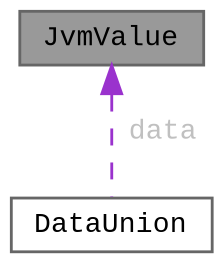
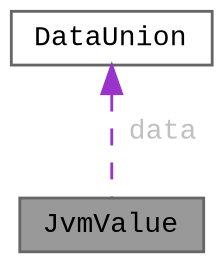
edge "DataUnion" -> "JvmValue": reversed
